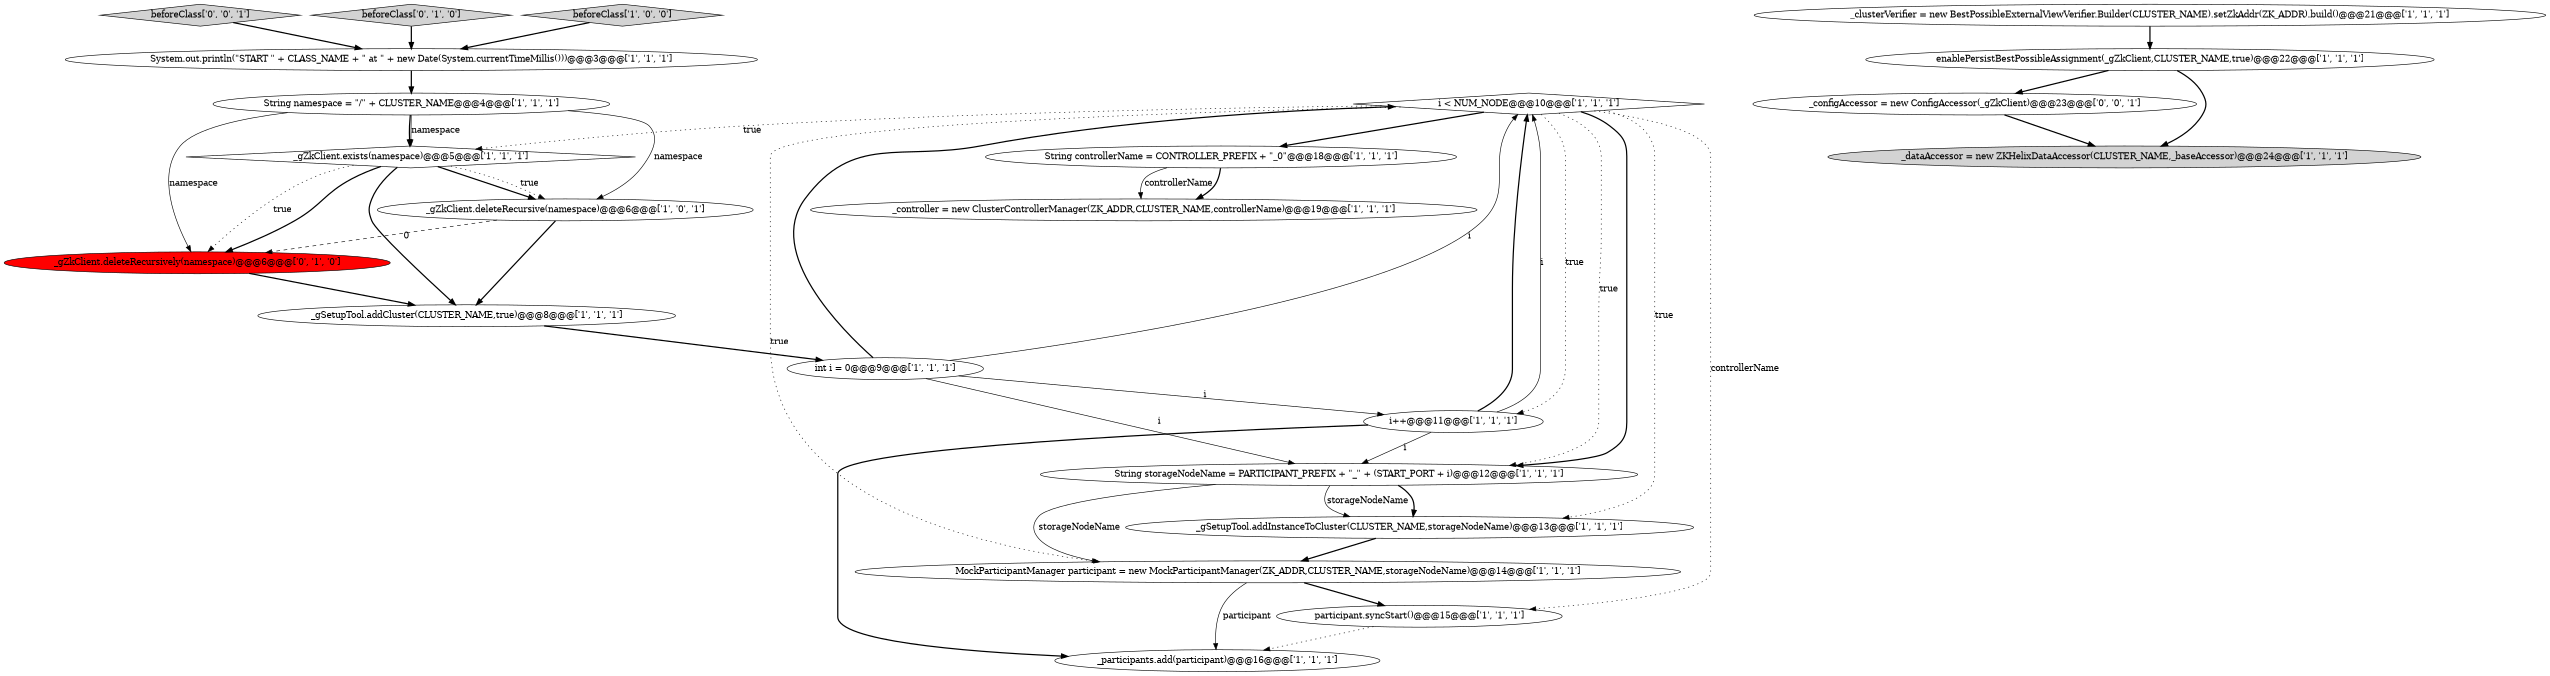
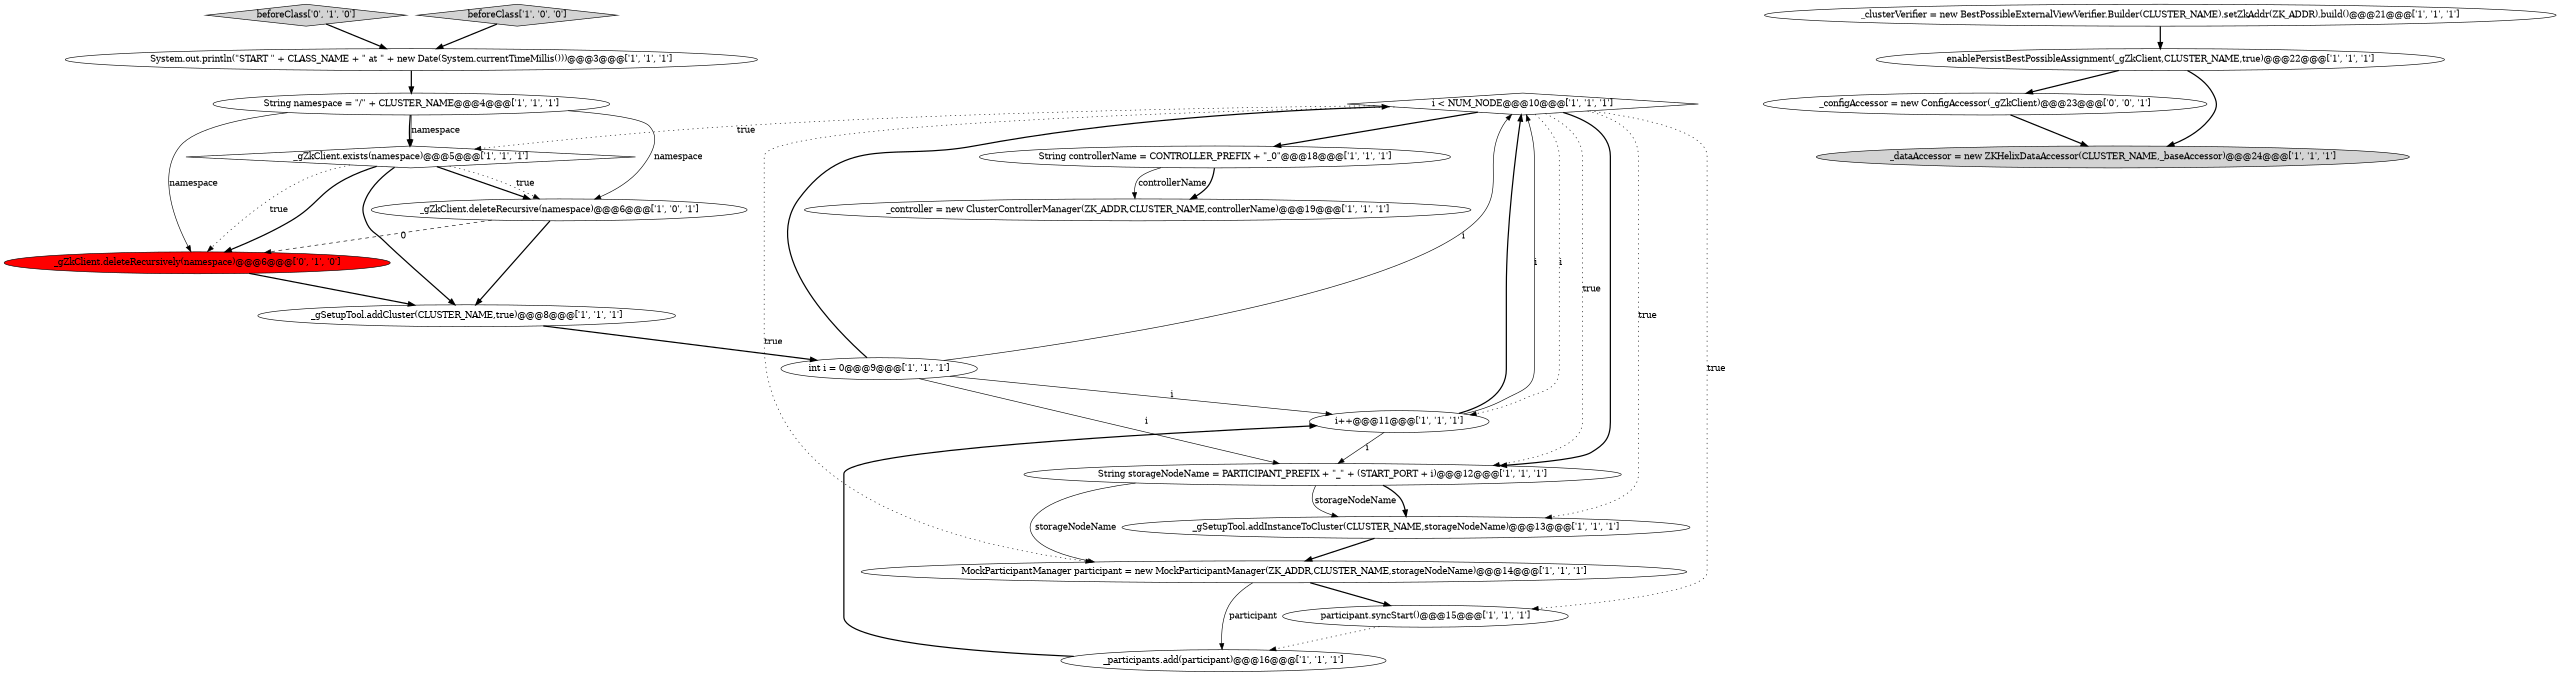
node "beforeClass['0', '0', '1']": removed
edge "i < NUM_NODE@@@10@@@['1', '1', '1']" -> "i++@@@11@@@['1', '1', '1']": label "true" -> "i"
edge "i < NUM_NODE@@@10@@@['1', '1', '1']" -> "participant.syncStart()@@@15@@@['1', '1', '1']": label "controllerName" -> "true"
edge "i++@@@11@@@['1', '1', '1']" -> "_participants.add(participant)@@@16@@@['1', '1', '1']": reversed
